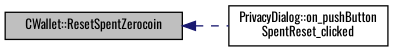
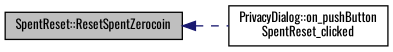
node "CWallet::ResetSpentZerocoin": label "CWallet::ResetSpentZerocoin" -> "SpentReset::ResetSpentZerocoin"
